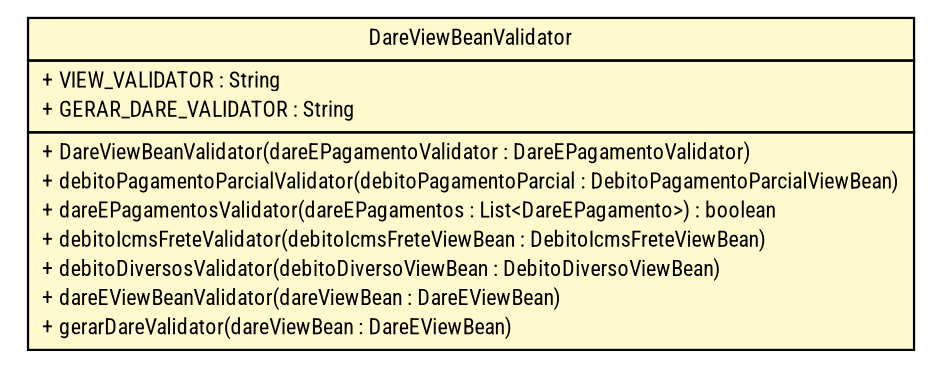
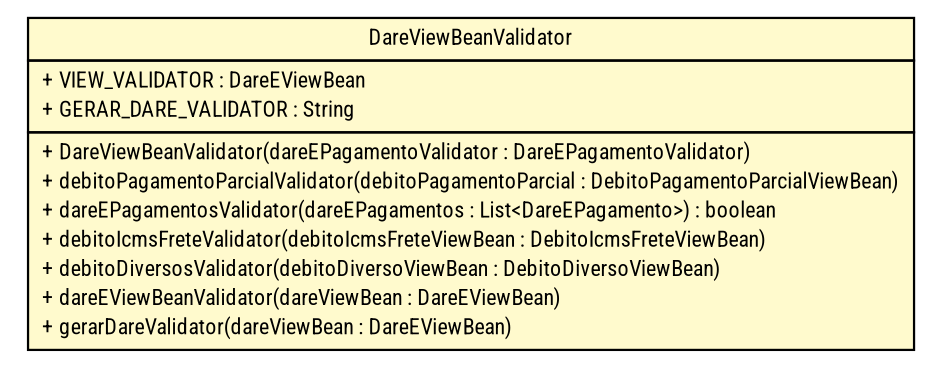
node "DareViewBeanValidator": text "+ VIEW_VALIDATOR : String" -> "+ VIEW_VALIDATOR : DareEViewBean"
